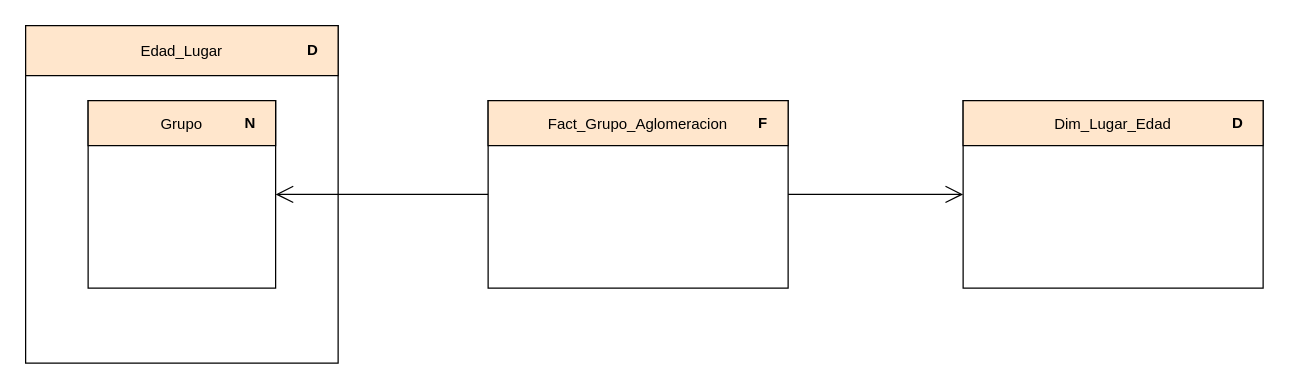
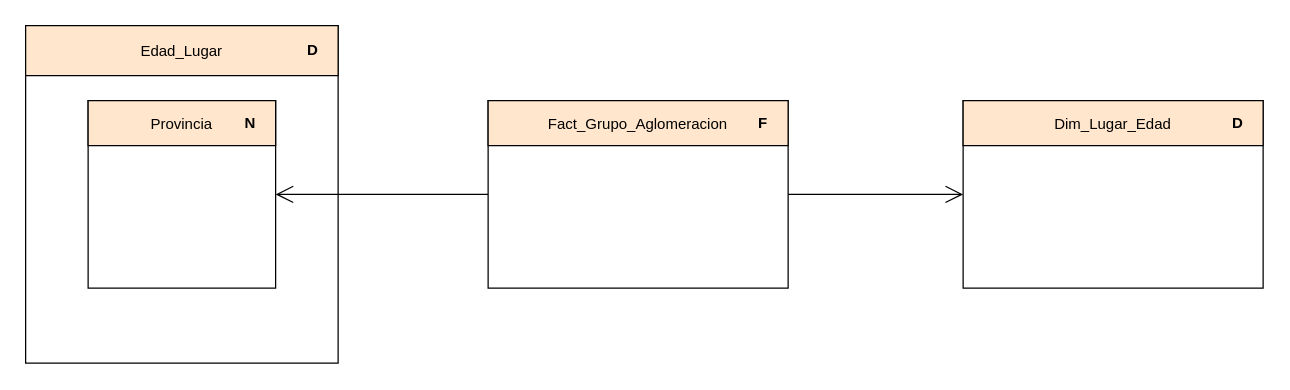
node "Grupo": label "Grupo" -> "Provincia"
